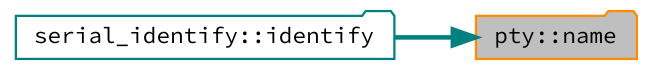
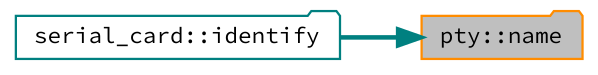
node "serial_identify::identify": label "serial_identify::identify" -> "serial_card::identify"
